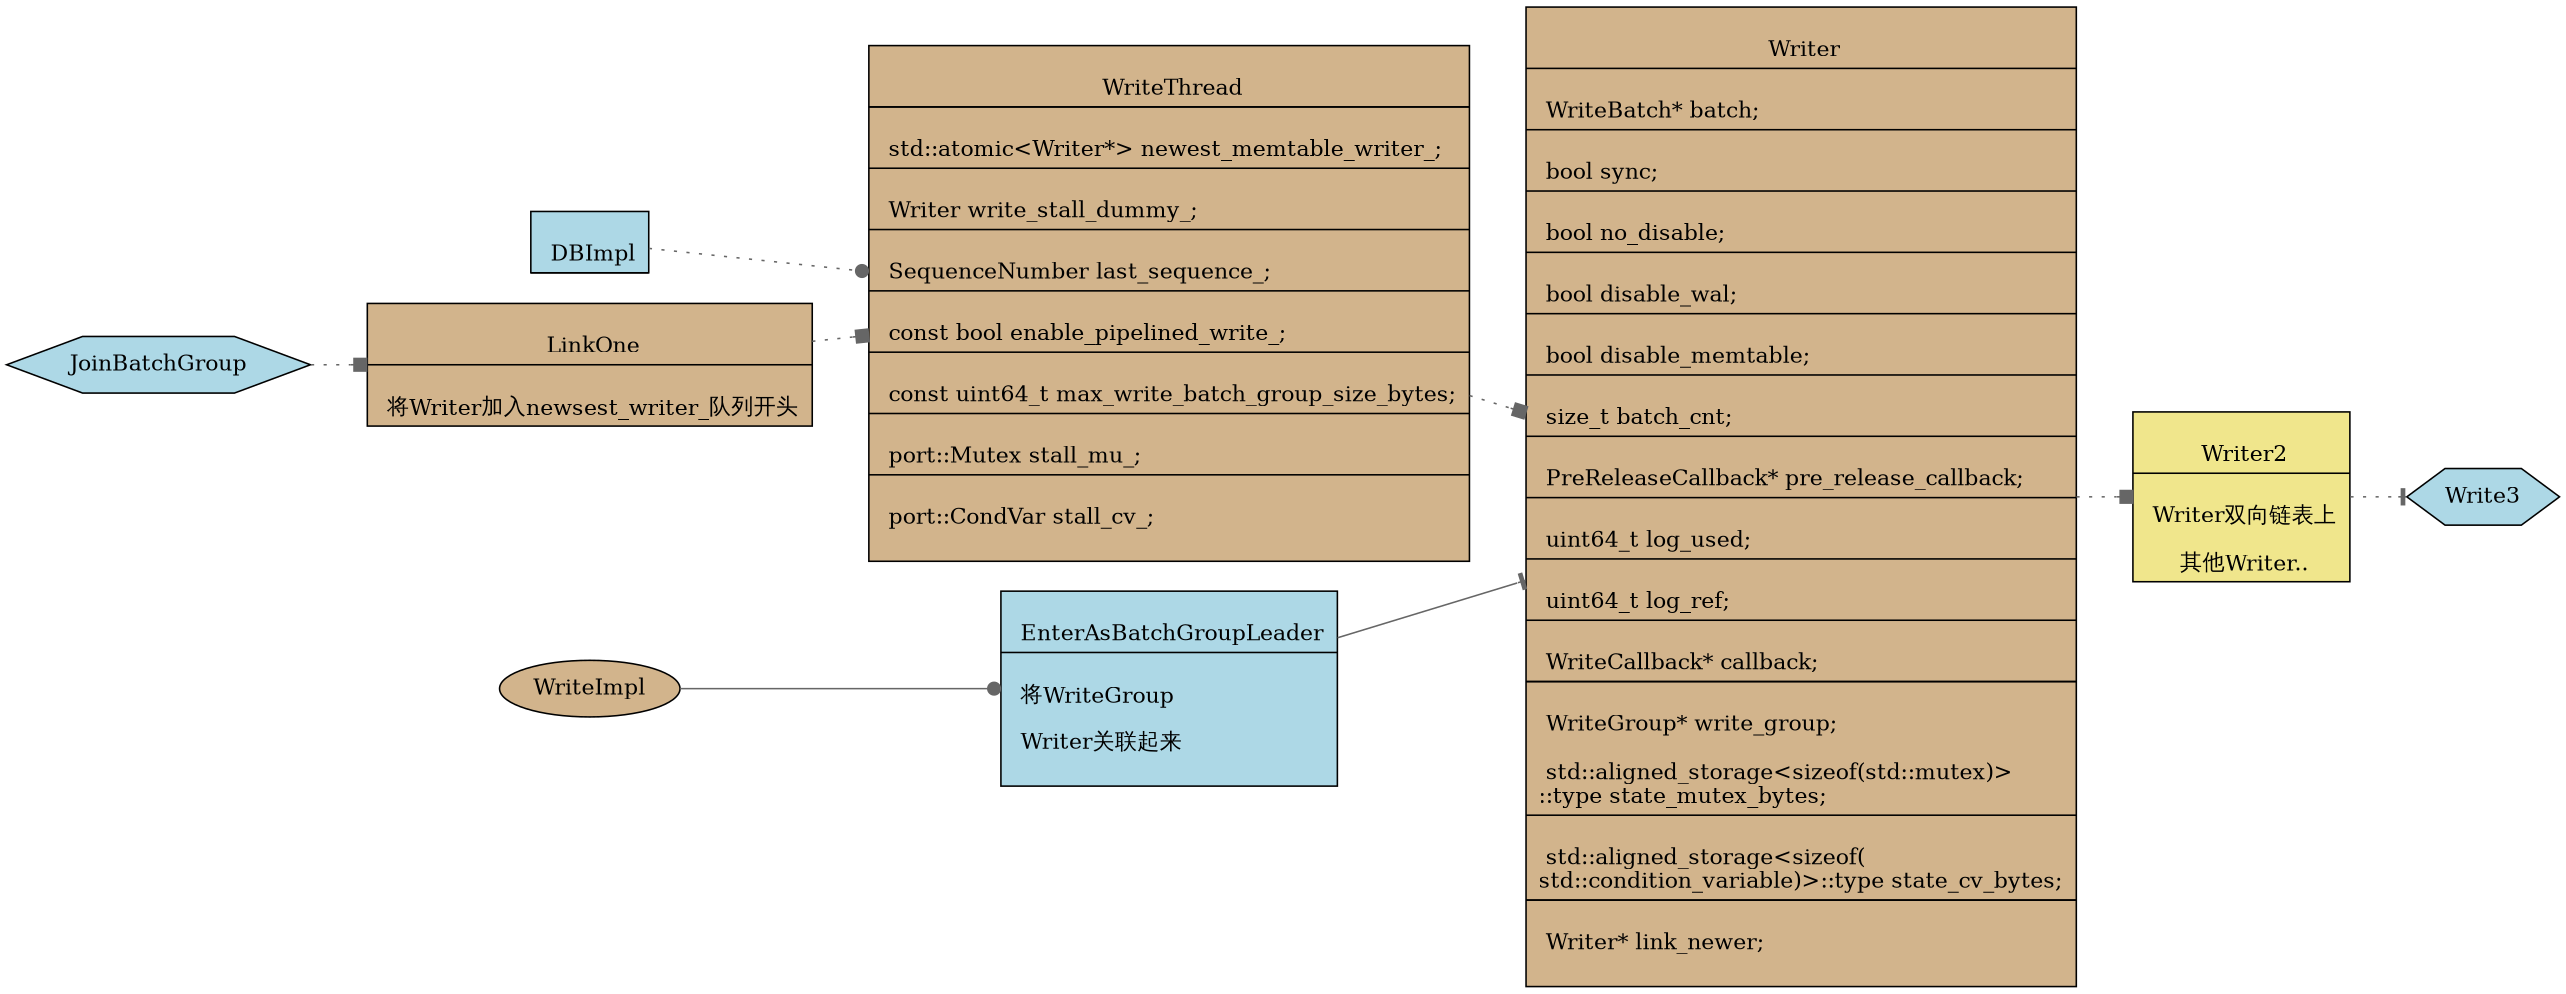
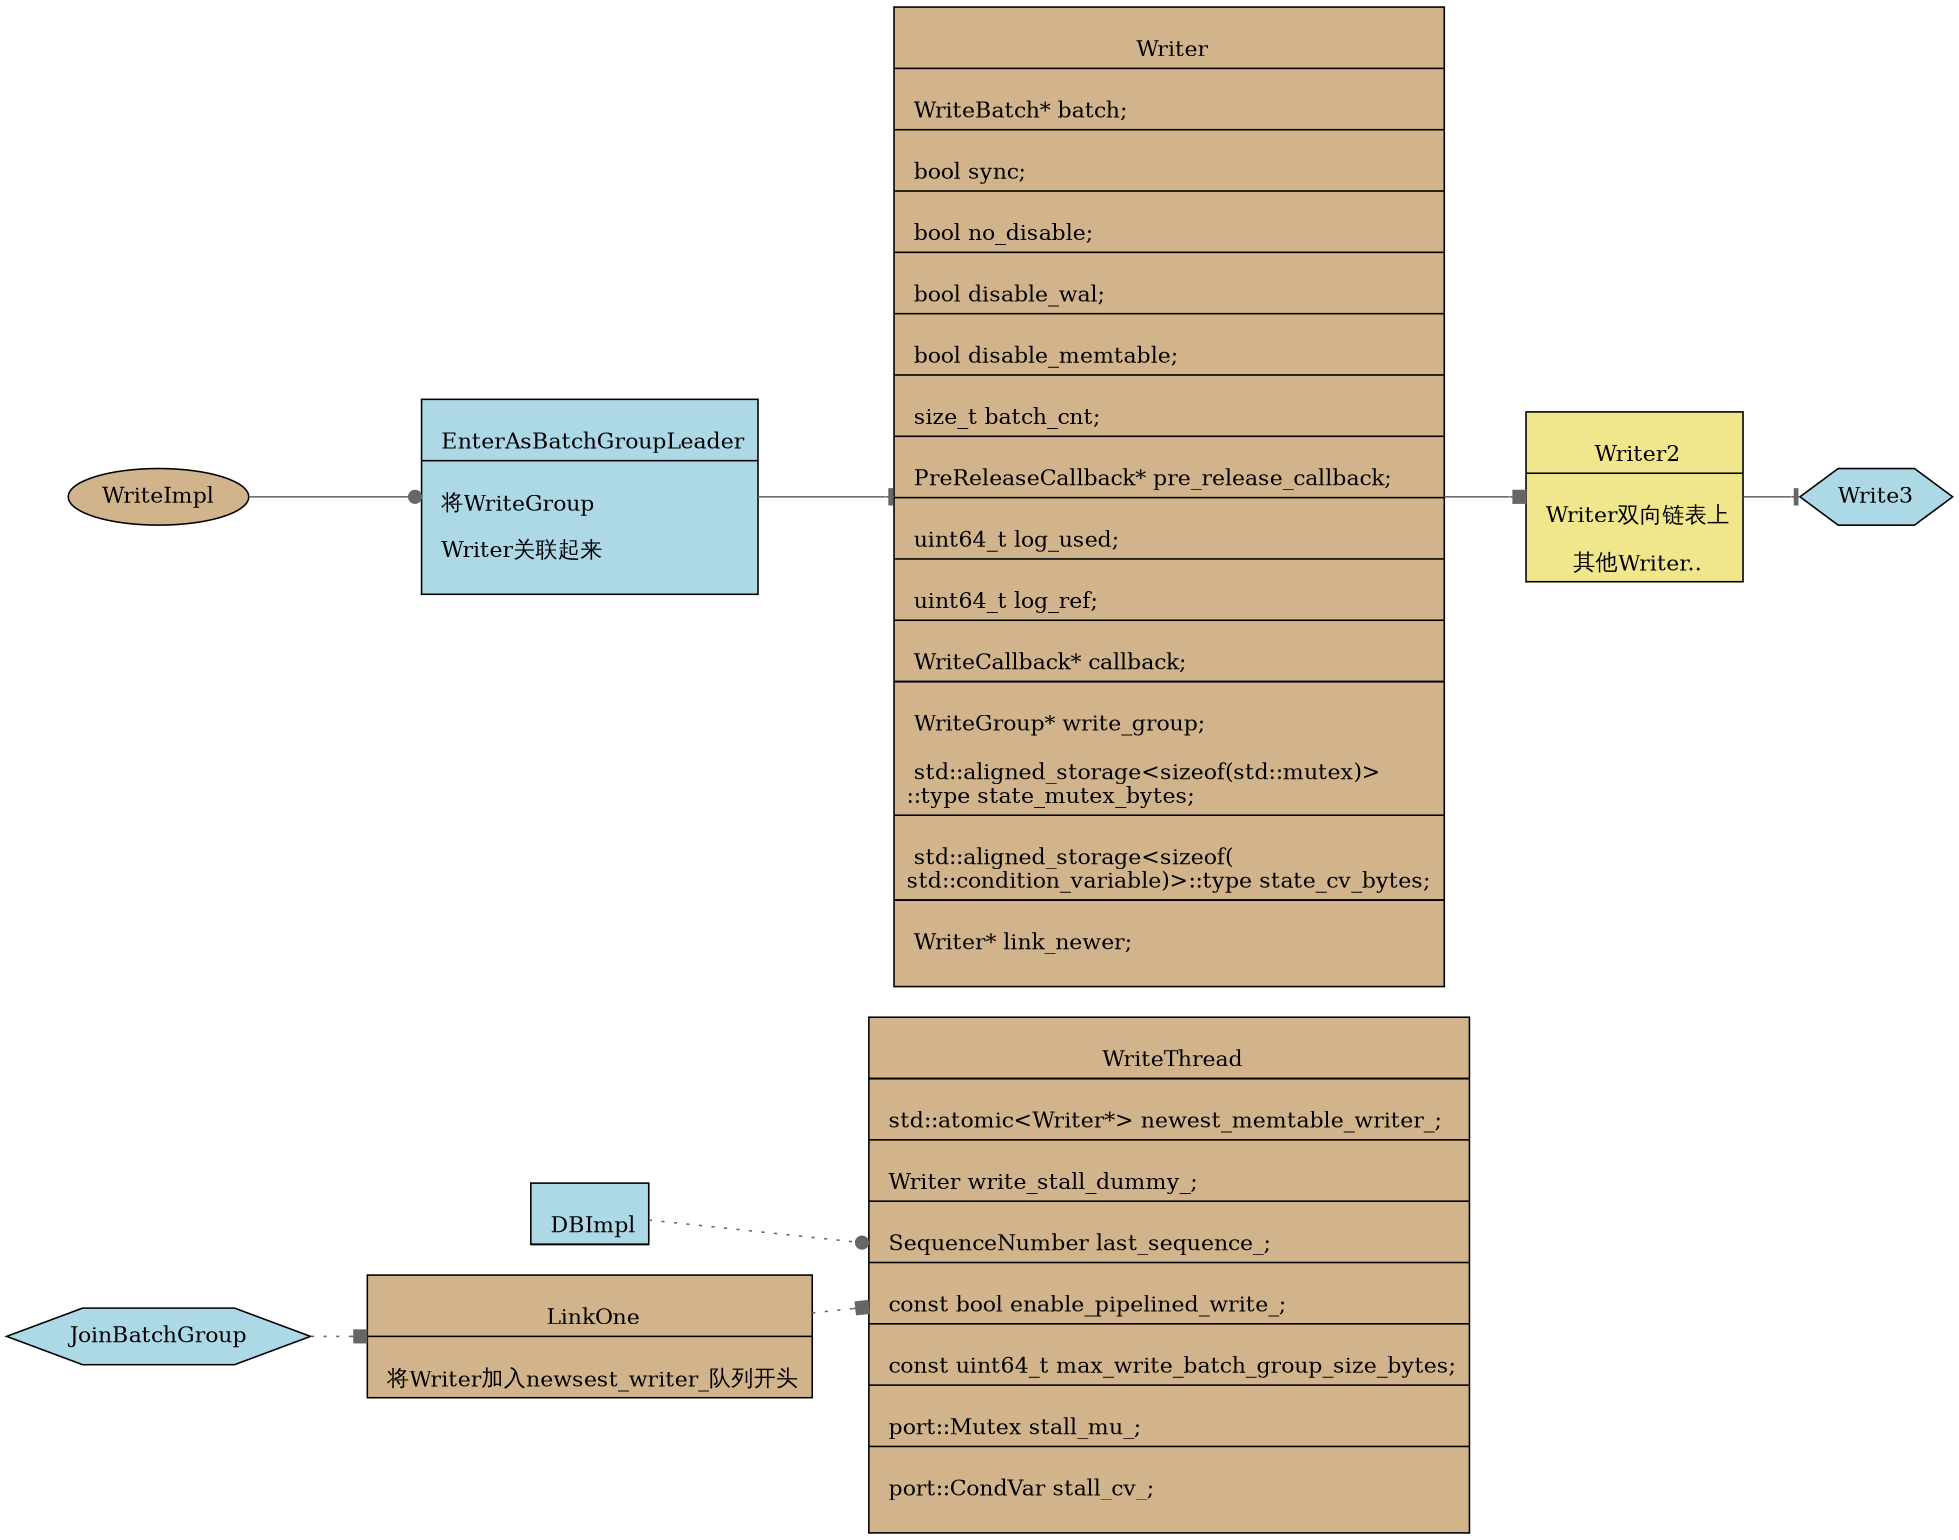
edge "WriteThread" -> "Writer": removed
edge "Writer" -> "Writer2": style dotted -> solid
edge "Writer2" -> "Write3": style dotted -> solid
